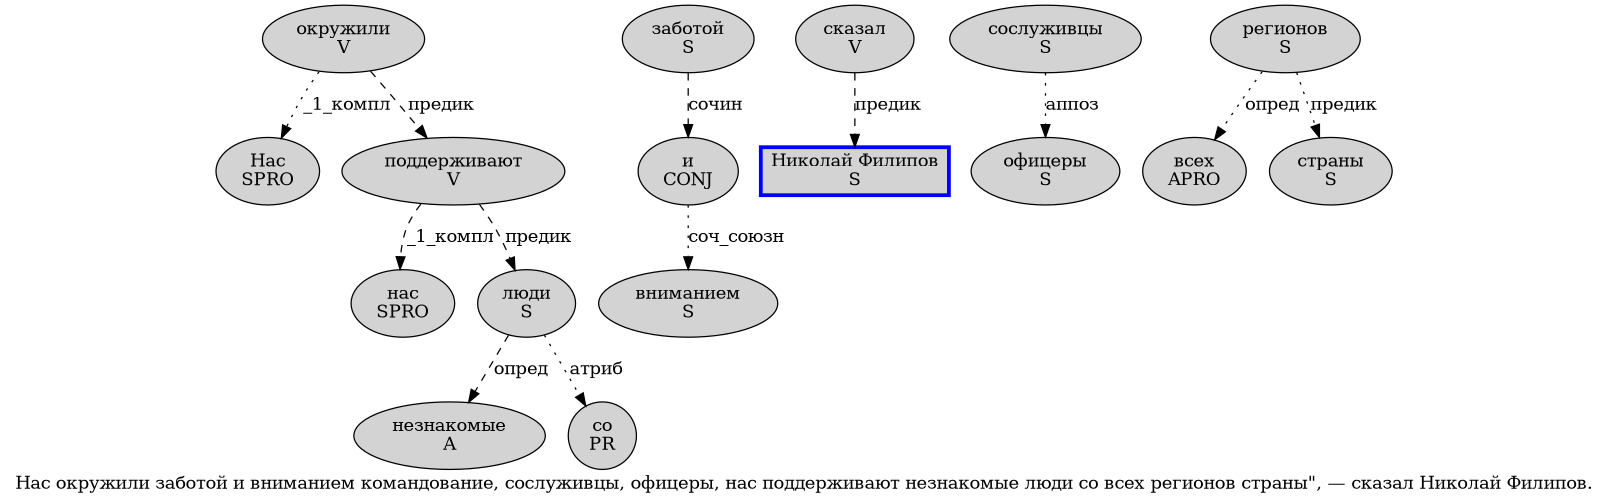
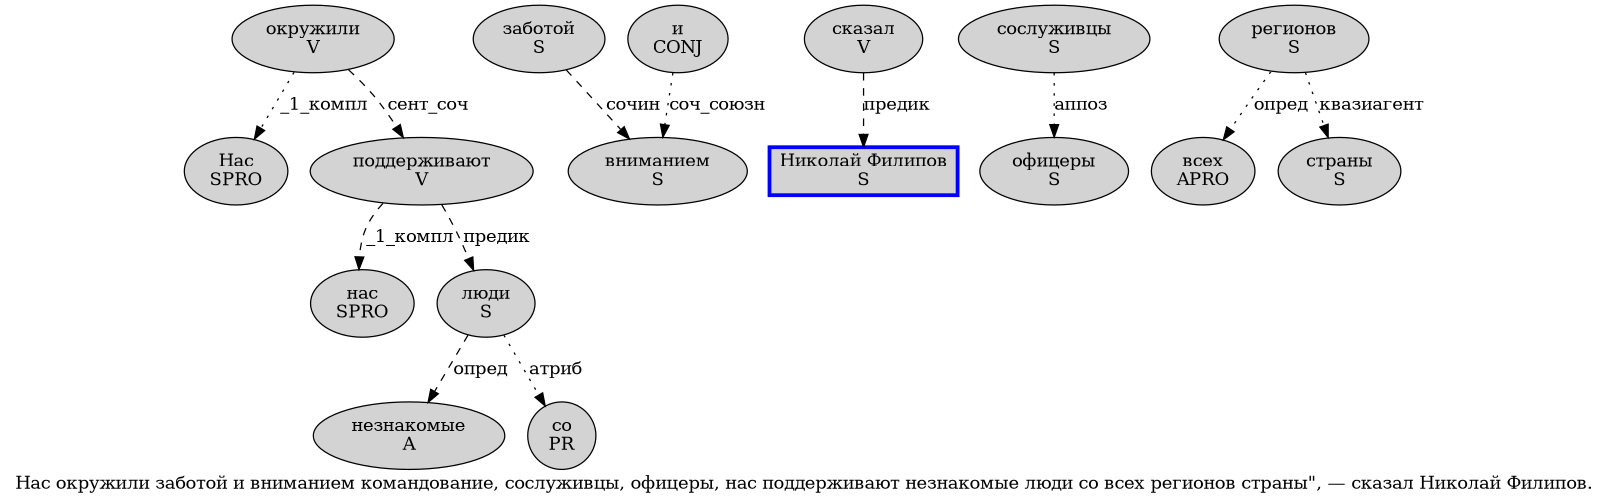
edge "заботой S" -> "и CONJ": now "заботой S" -> "вниманием S"
edge "окружили V" -> "поддерживают V": label "предик" -> "сент_соч"
edge "регионов S" -> "страны S": label "предик" -> "квазиагент"
